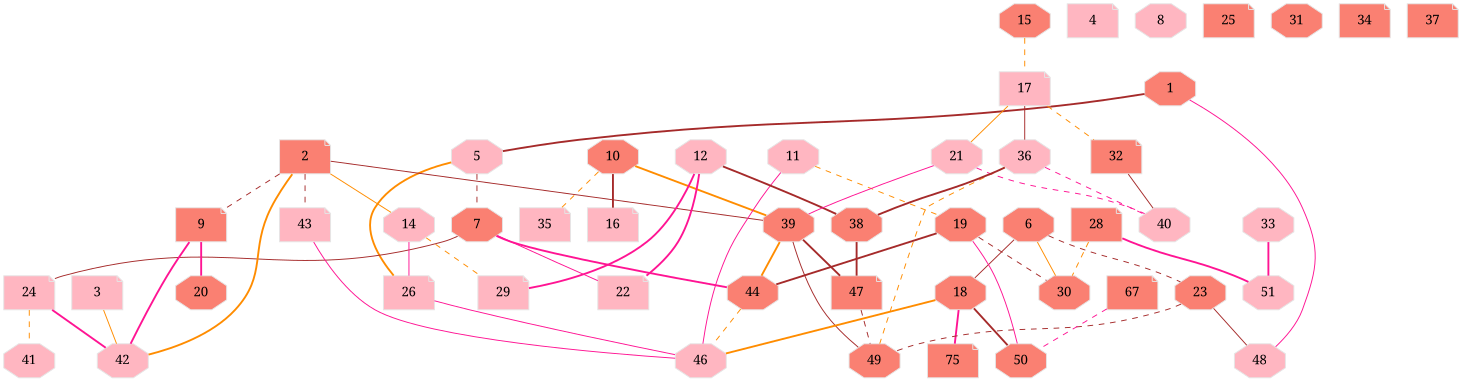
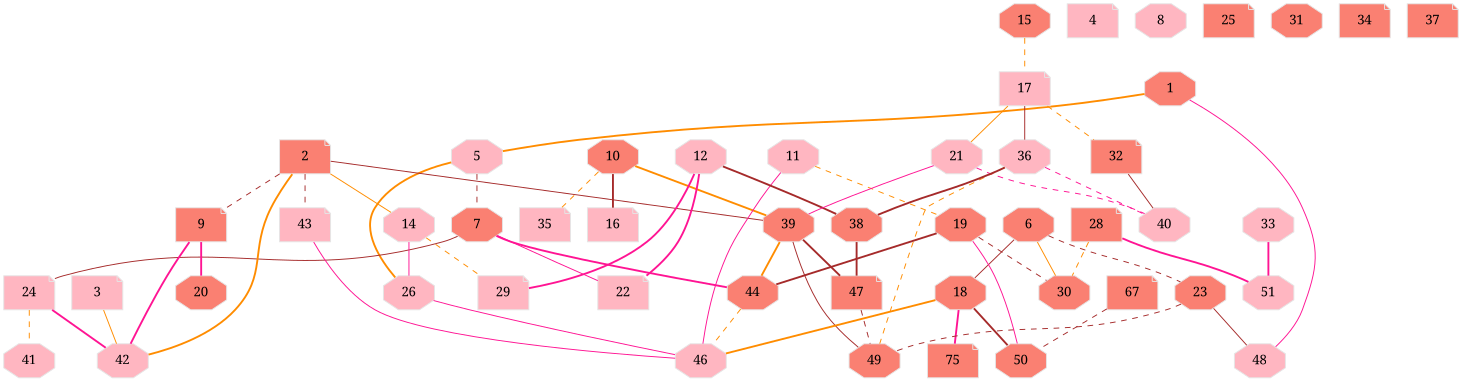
edge "1" -- "5": color brown -> darkorange
node "26": shape note -> octagon
edge "67" -- "50": color deeppink -> brown
